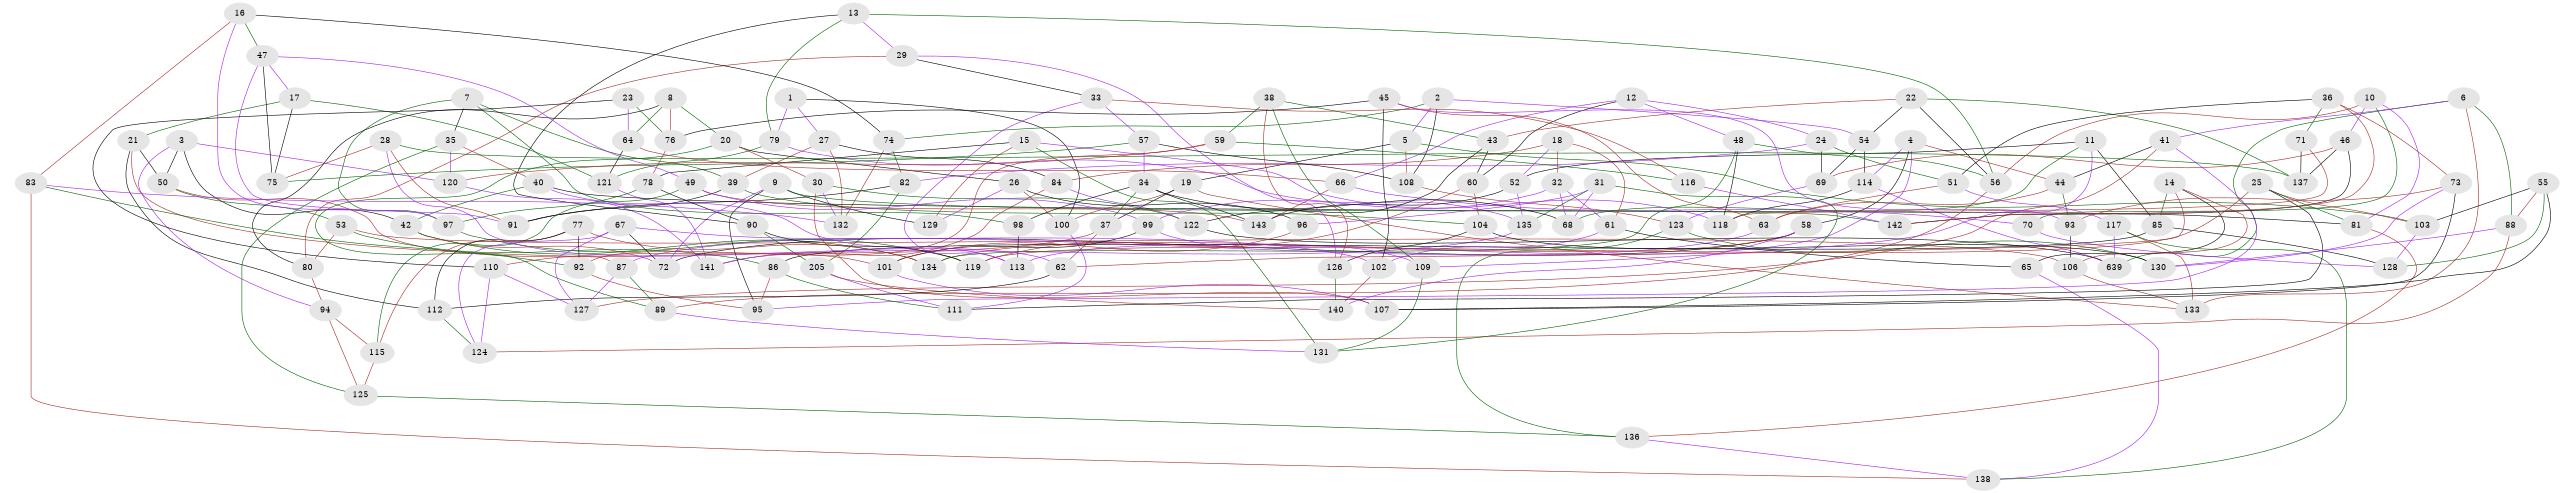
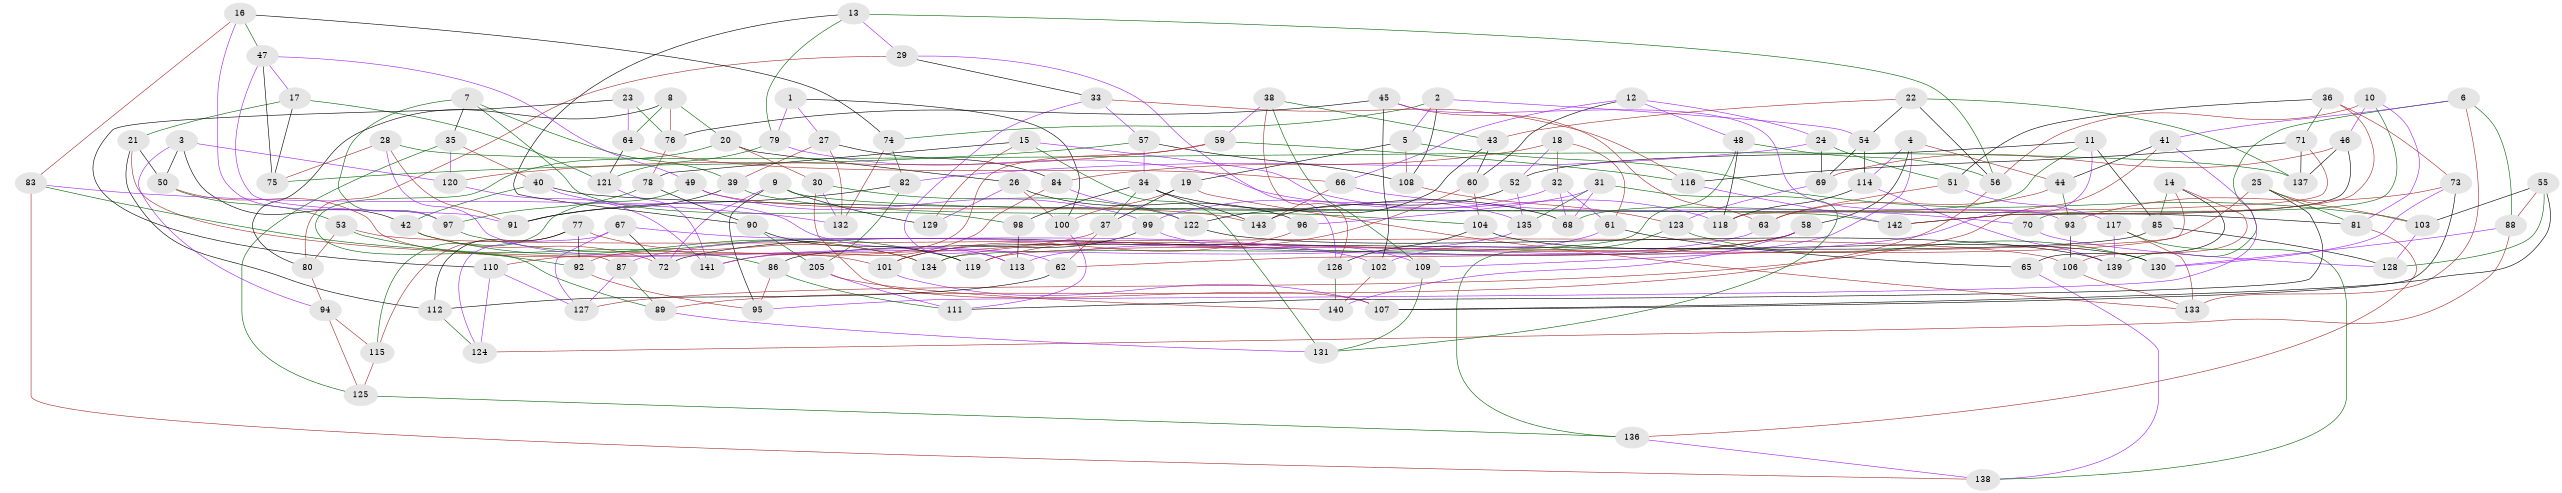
edge "38" -- "59": color darkgreen -> purple
edge "71" -- "116": added
node "639": label "639" -> "139"
